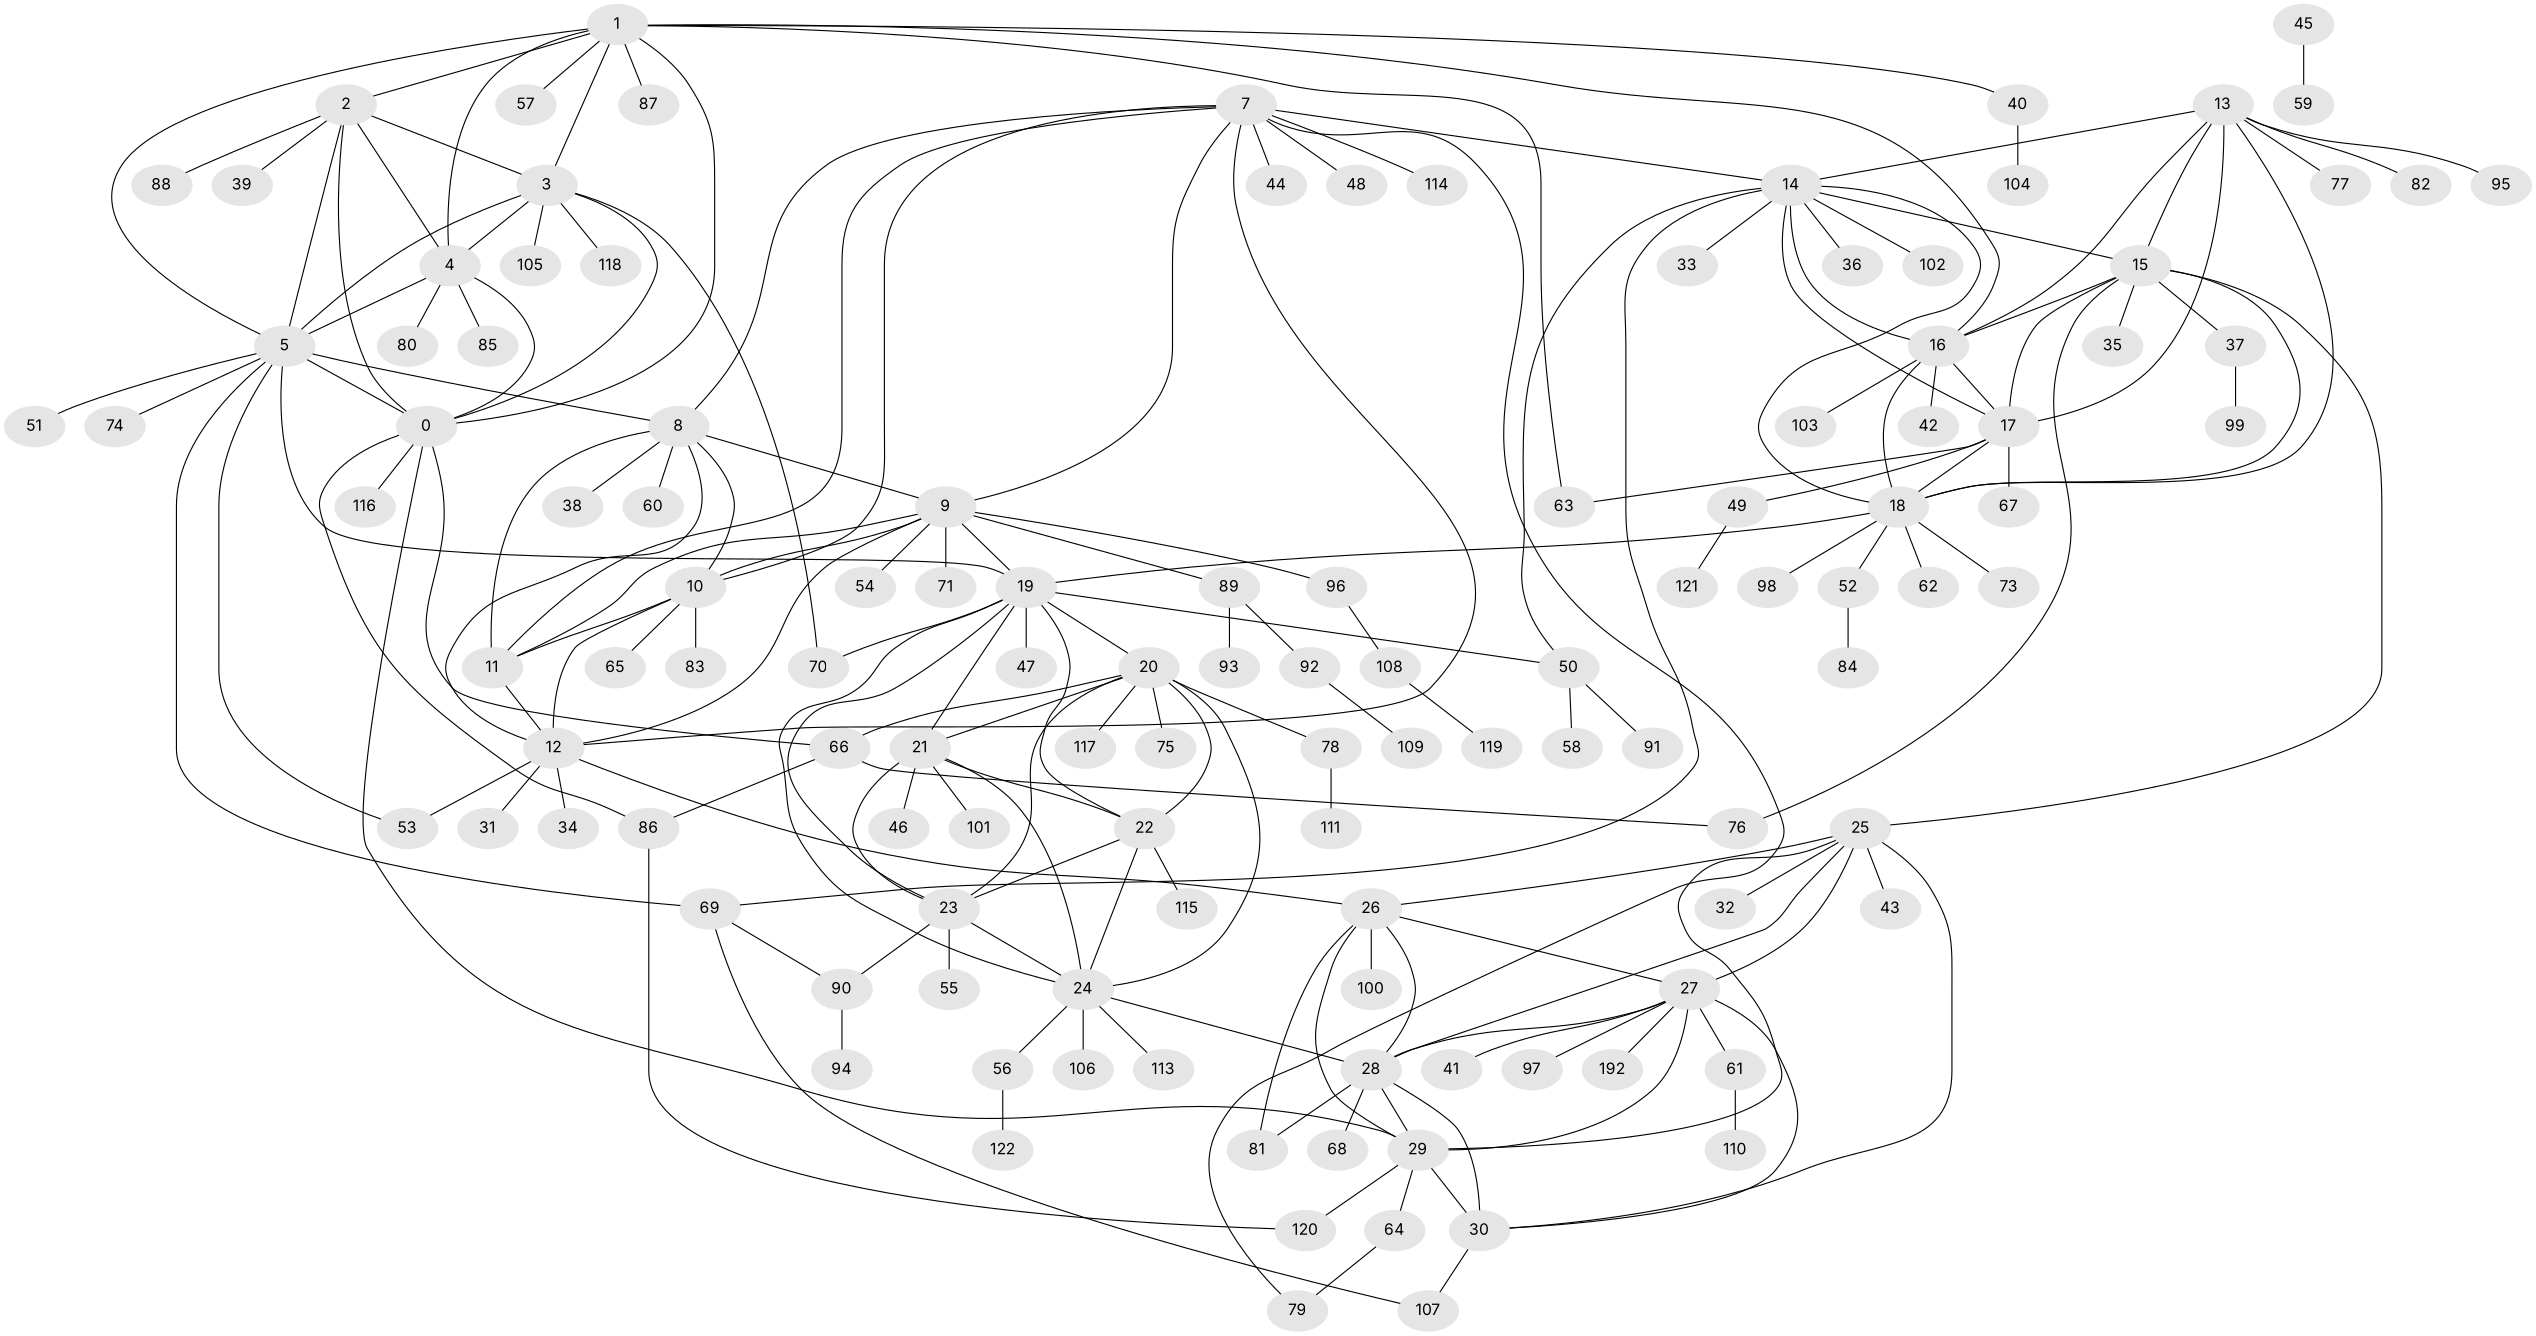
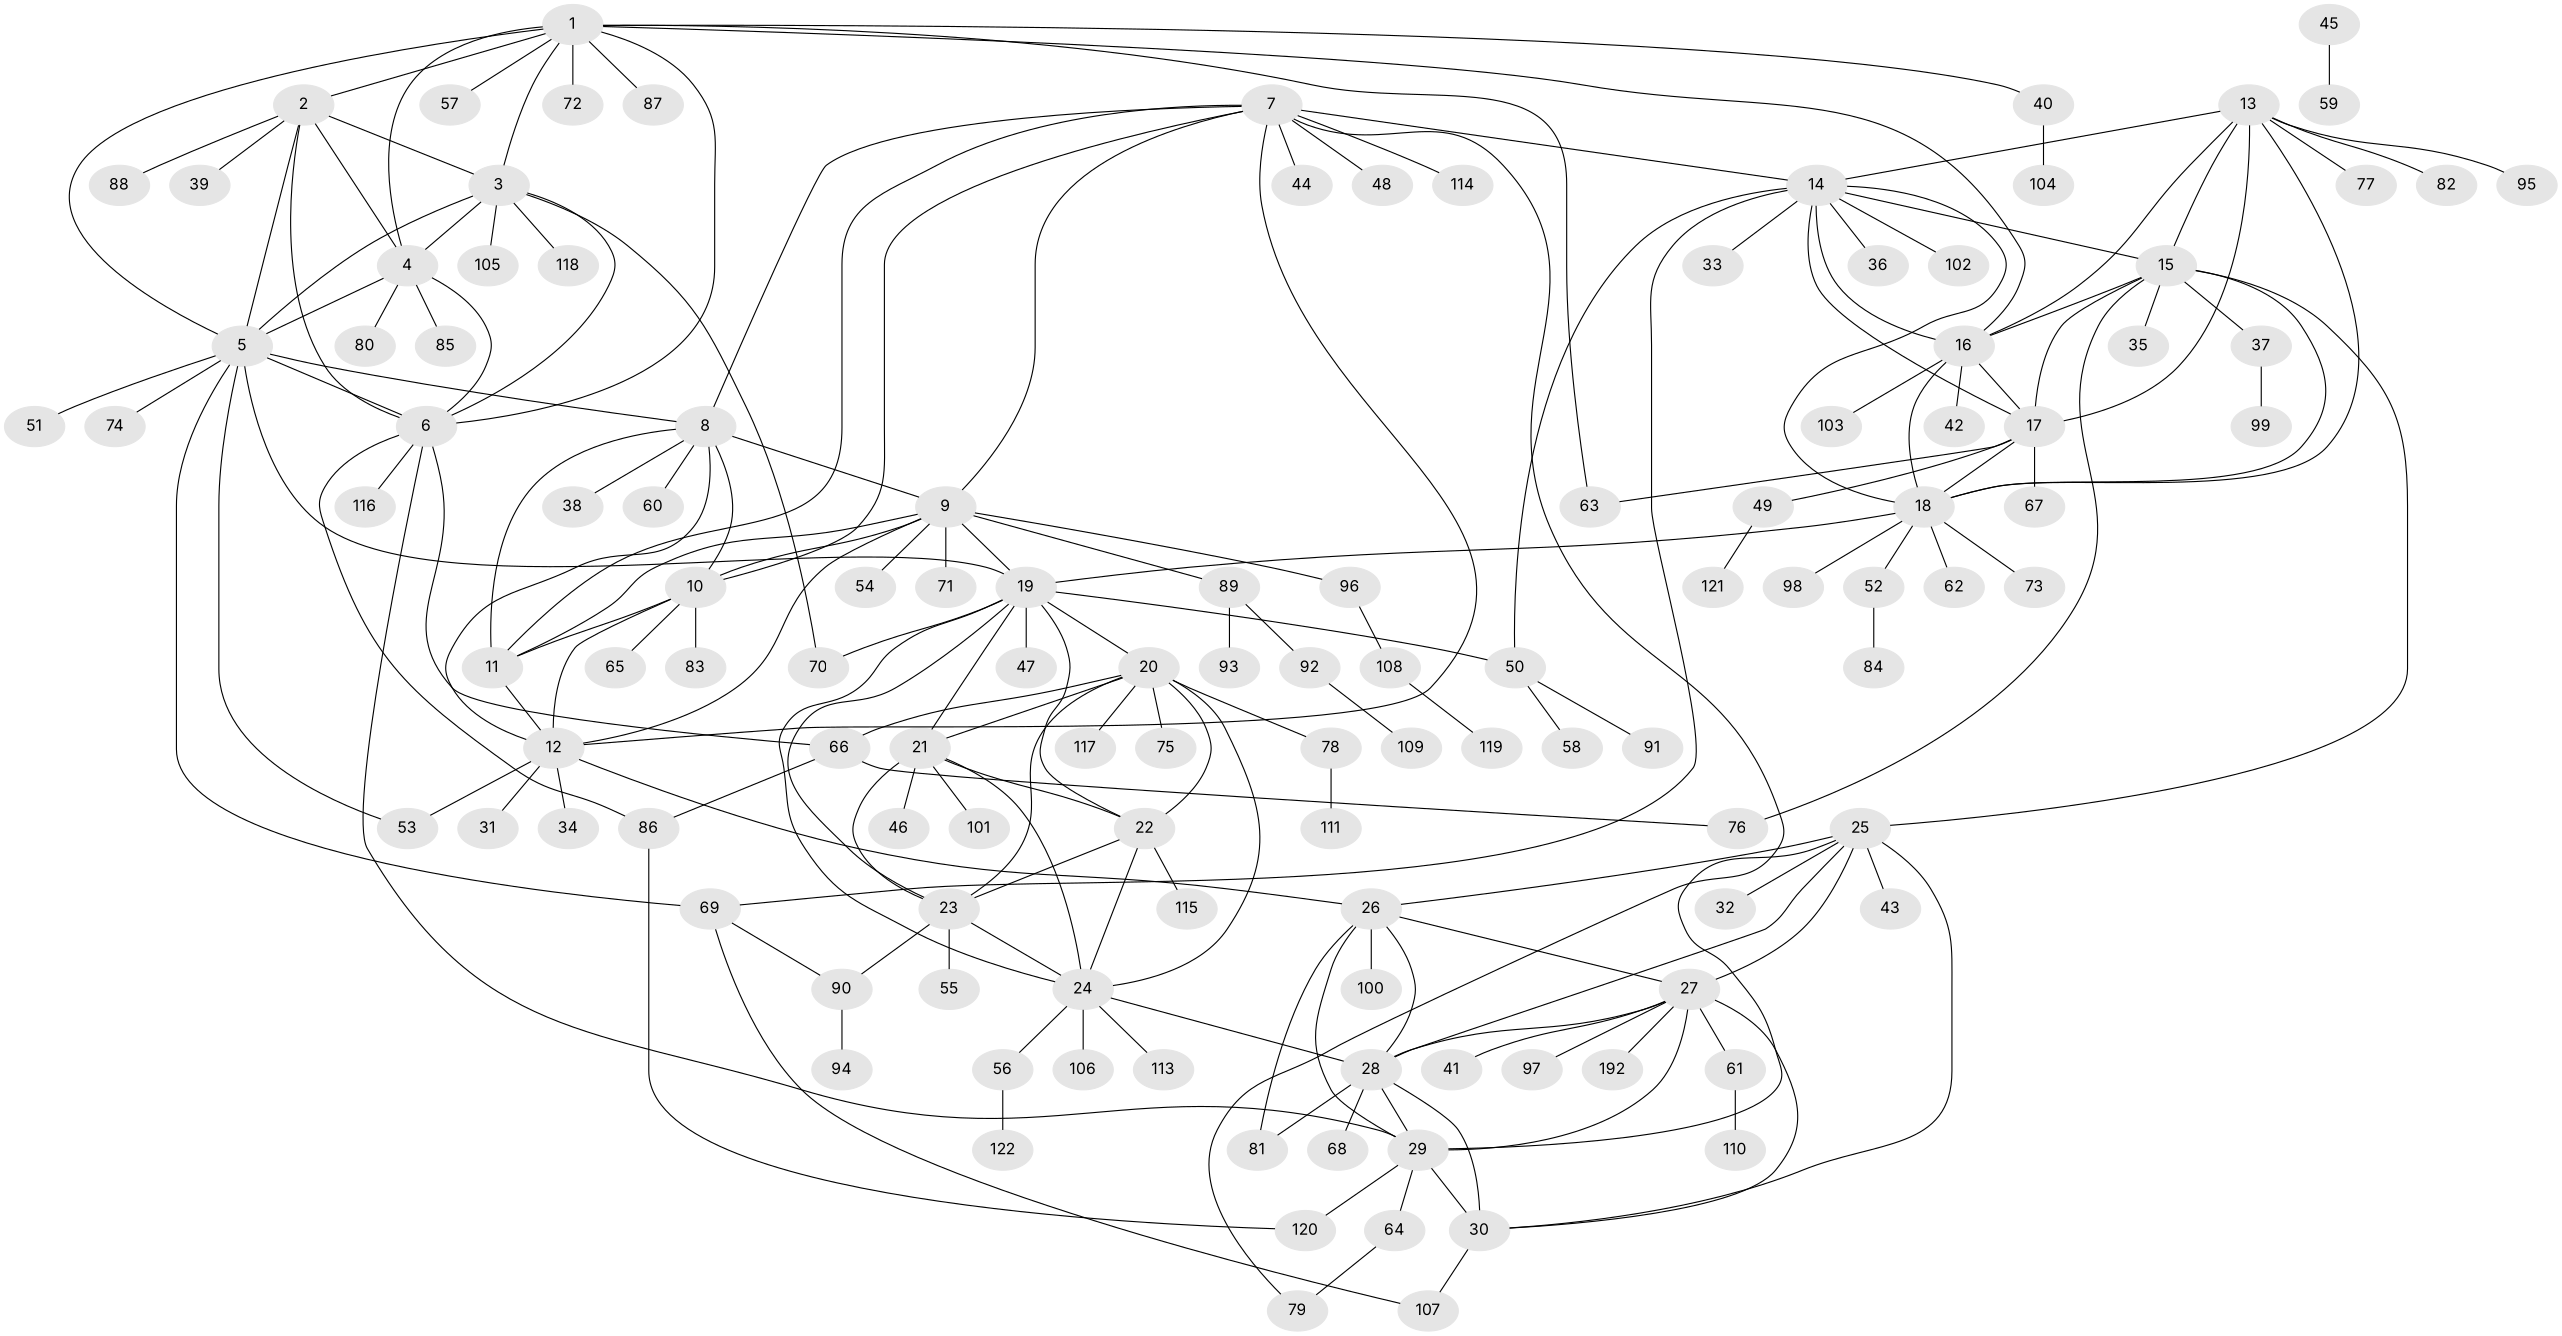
node "72": added
node "0": label "0" -> "6"
